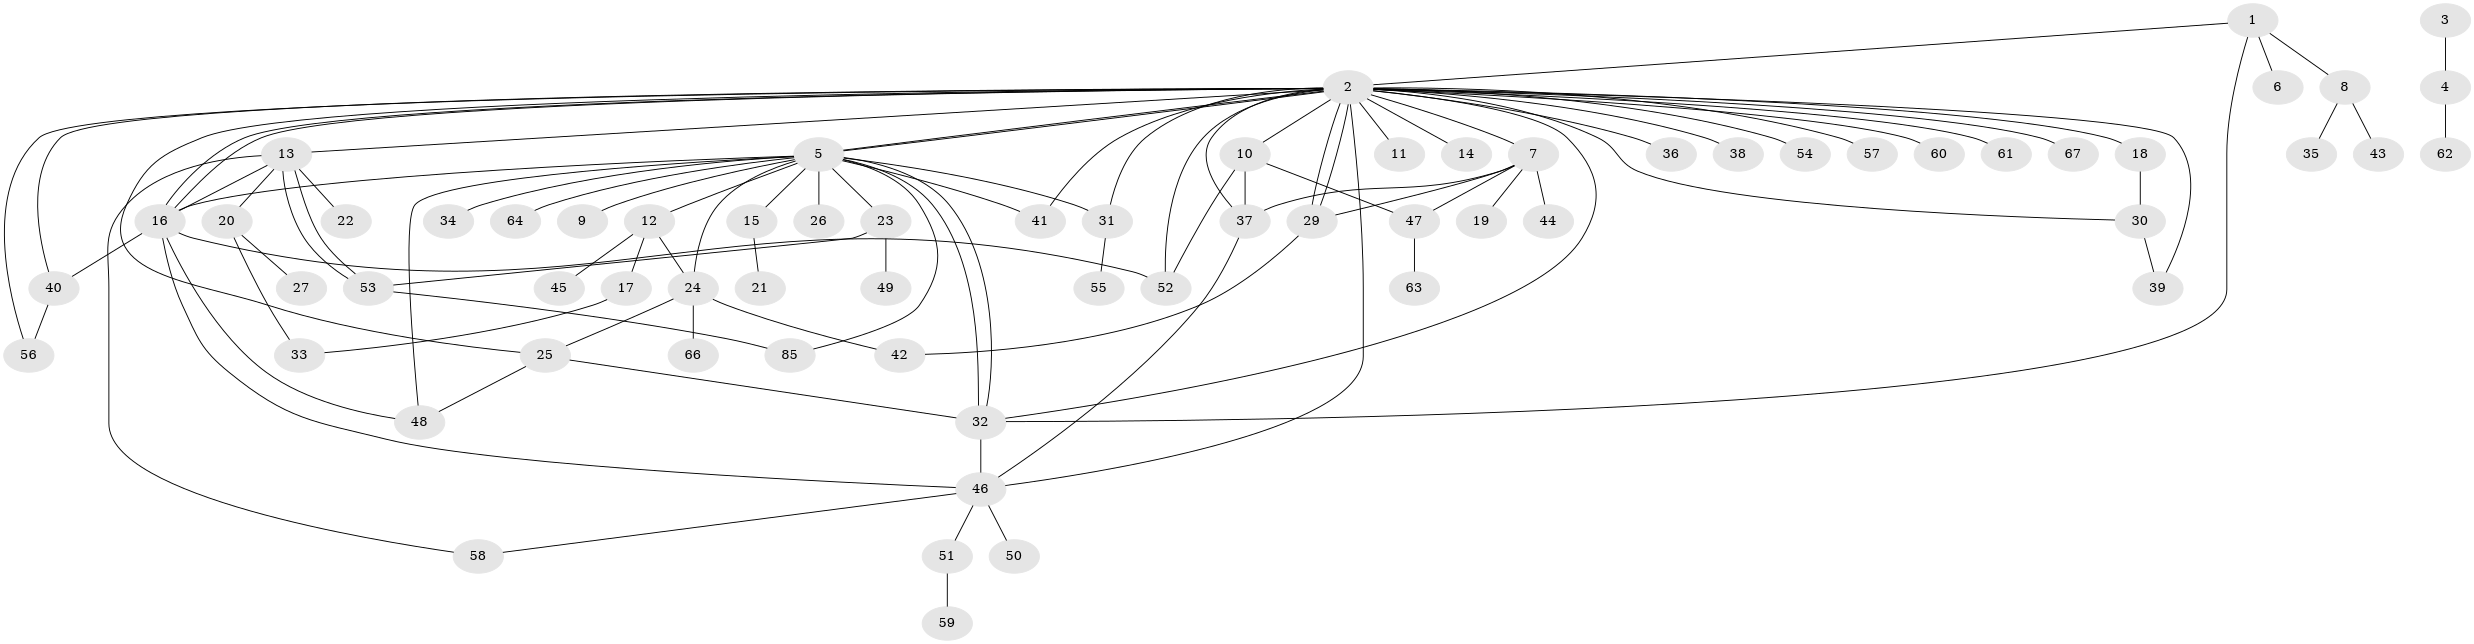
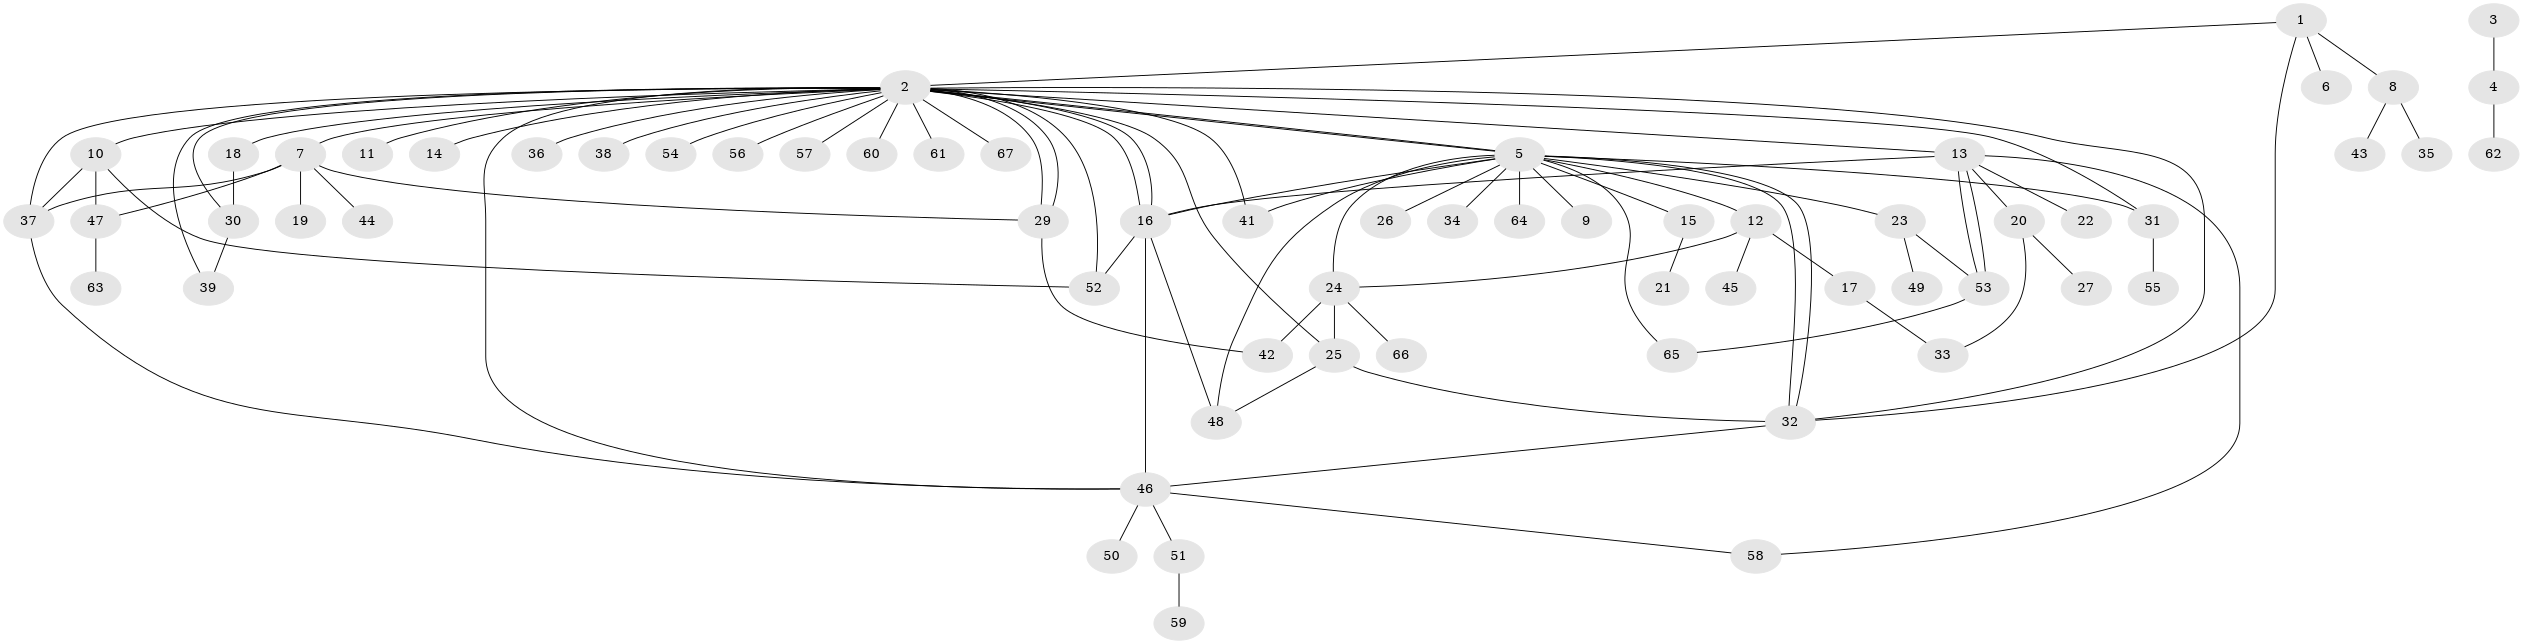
node "40": removed
node "85": label "85" -> "65"
